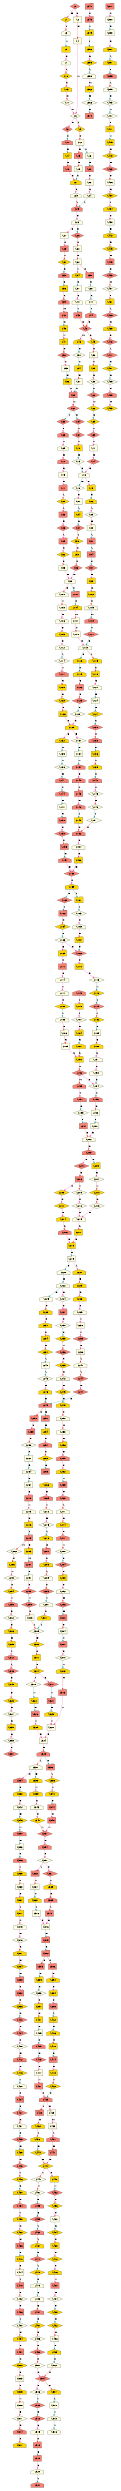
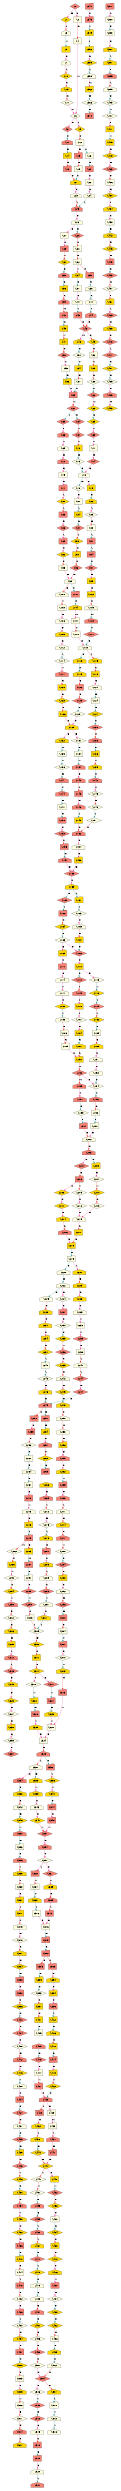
node "S172": added
edge "S405" -> "S409": removed, label "L"
